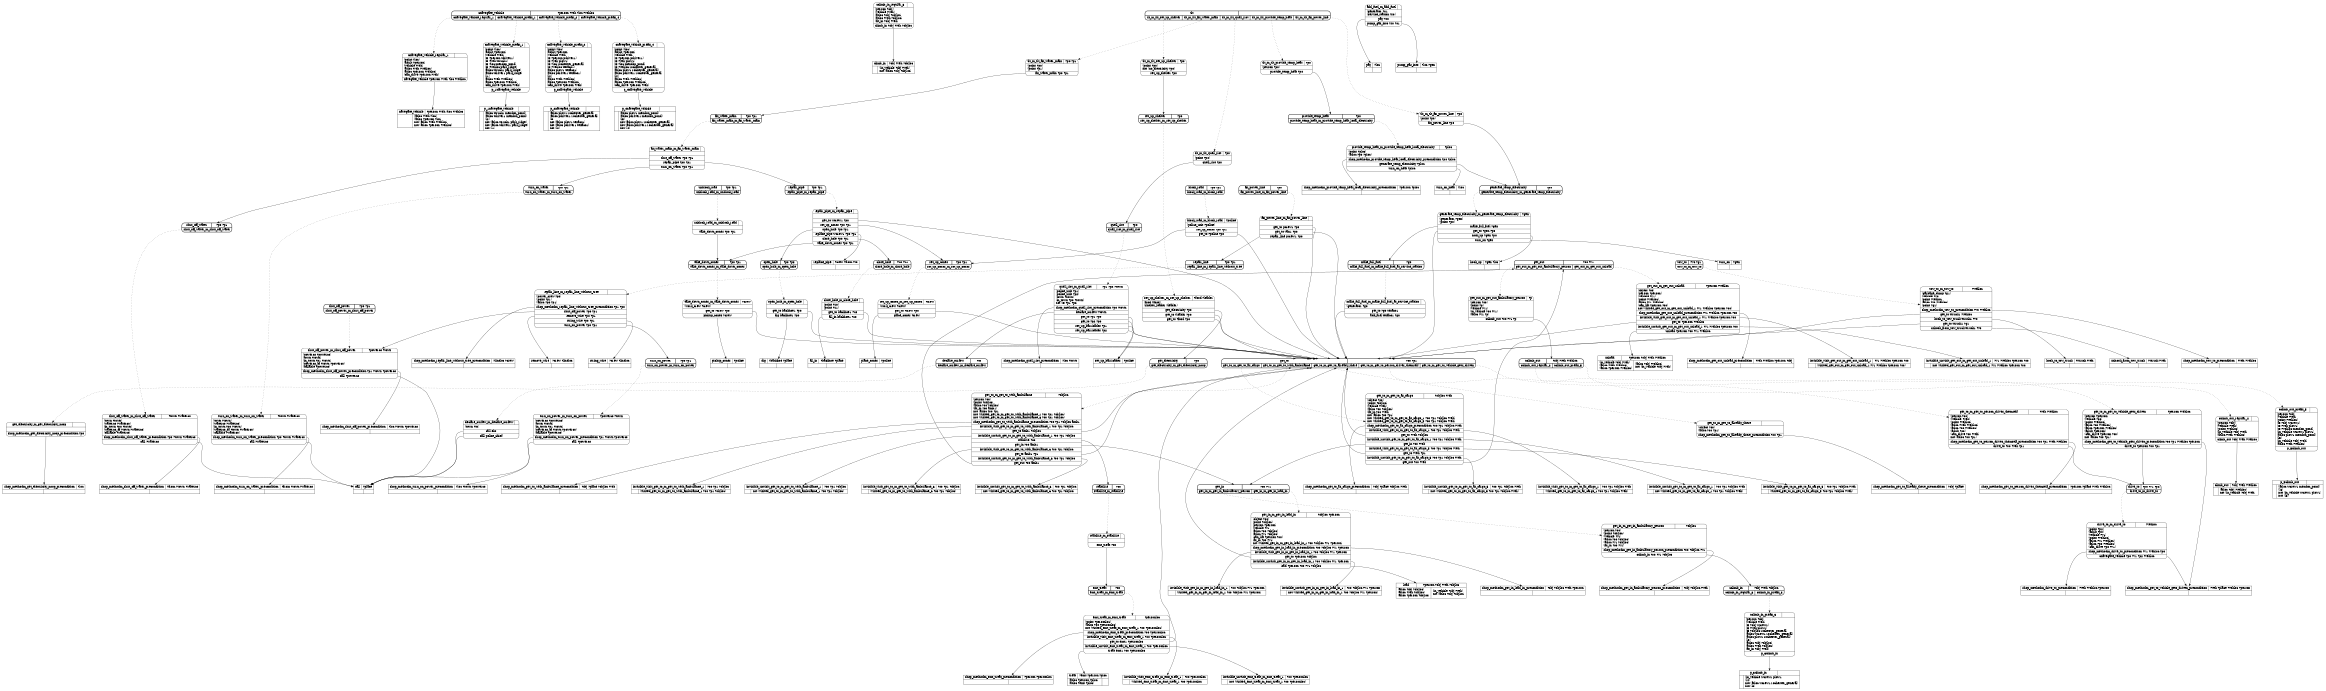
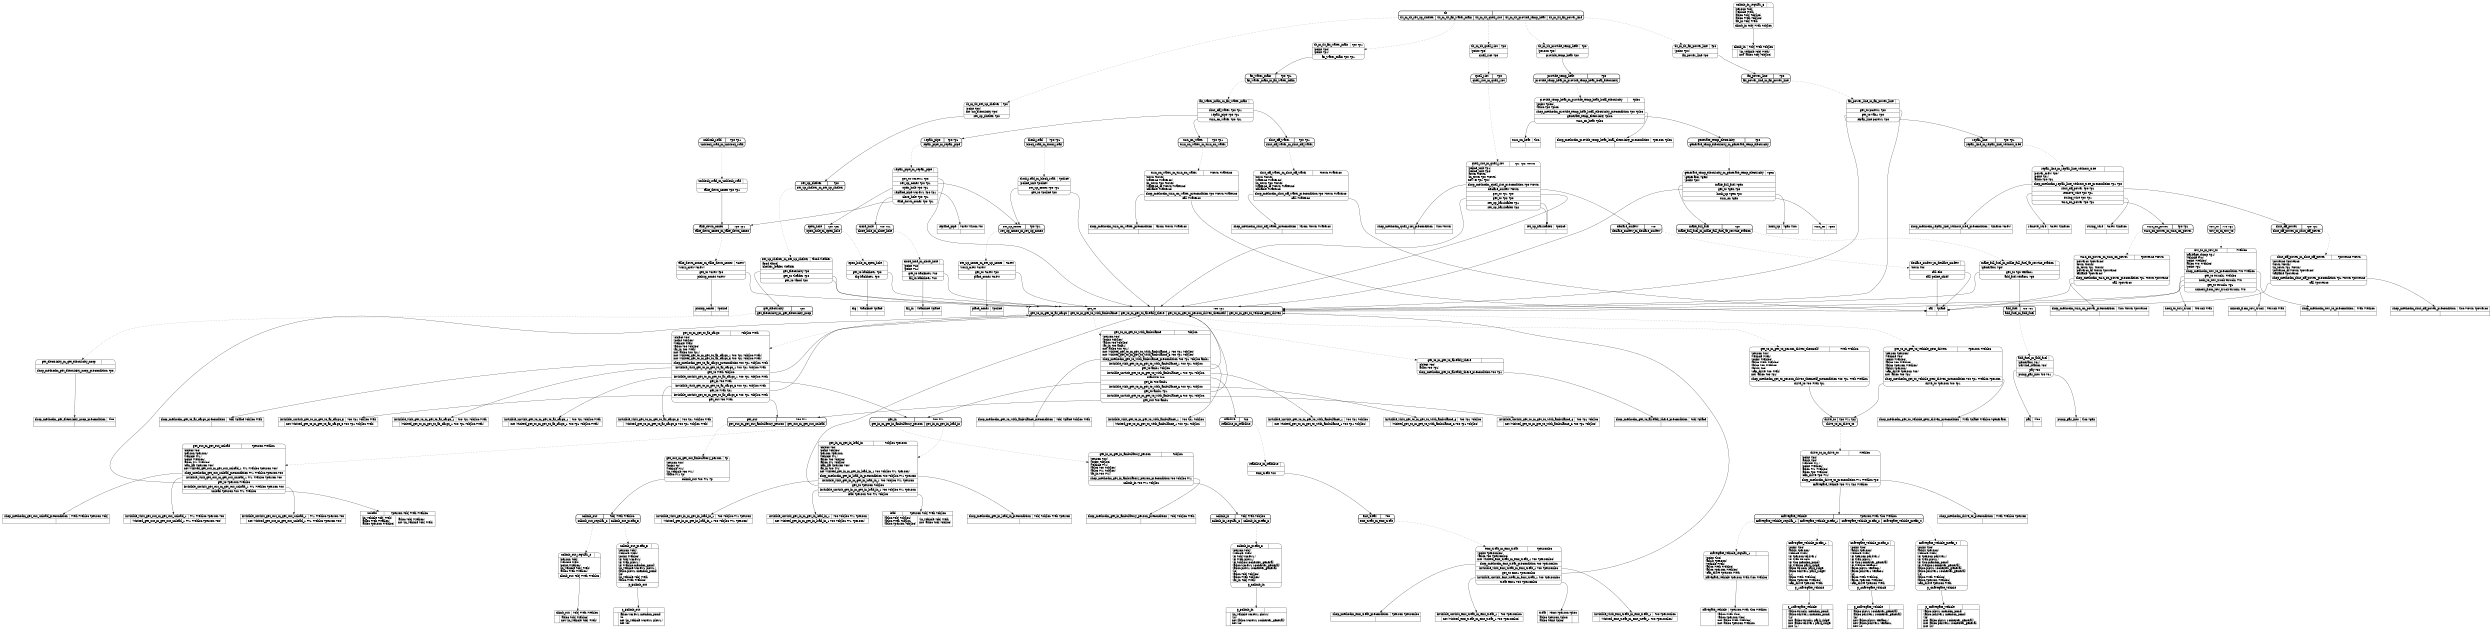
edge "tlt_m_tlt_fix_power_line" -> "generate_temp_electricity": now "tlt_m_tlt_fix_power_line" -> "fix_power_line"
edge "tlt_m_tlt_quell_riot" -> "quell_riot": style solid -> dotted
node "add_fuel": added
edge "repair_line_m_repair_line_without_tree" -> "shut_off_power_m_shut_off_power": now "repair_line_m_repair_line_without_tree" -> "shut_off_power"
node "shop_methodm_get_to_person_drives_themself_precondition": removed
edge "drive_to_m_drive_to" -> "shop_methodm_get_to_vehicle_gets_driven_precondition": now "drive_to_m_drive_to" -> "cnavegate_vehicle"
node "shop_methodm_get_to_vehicle_gets_driven_precondition": text "?veh ?place ?vehloc ?person" -> "?veh ?place ?vehloc ?generator"
